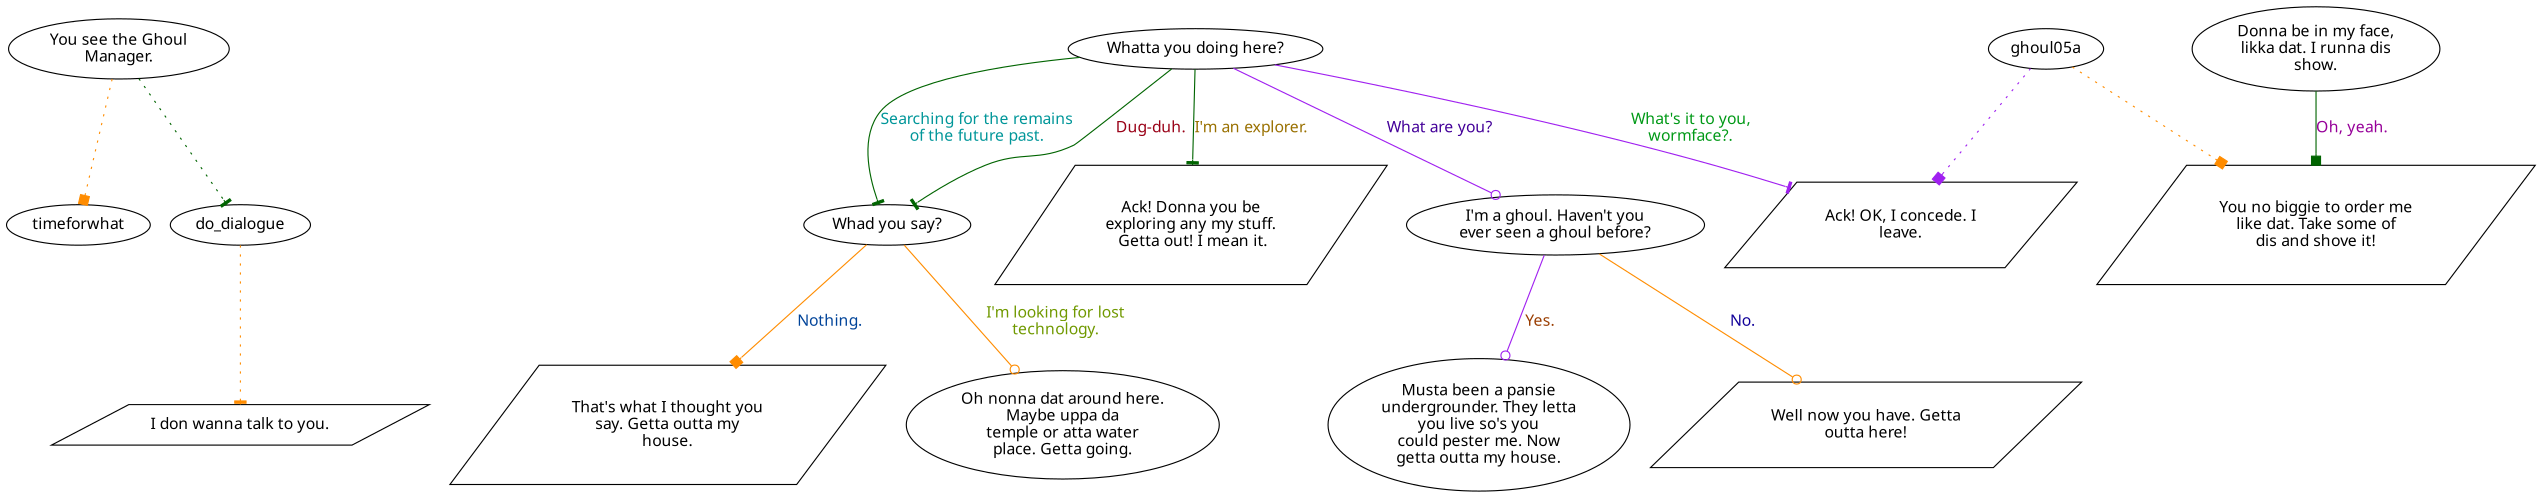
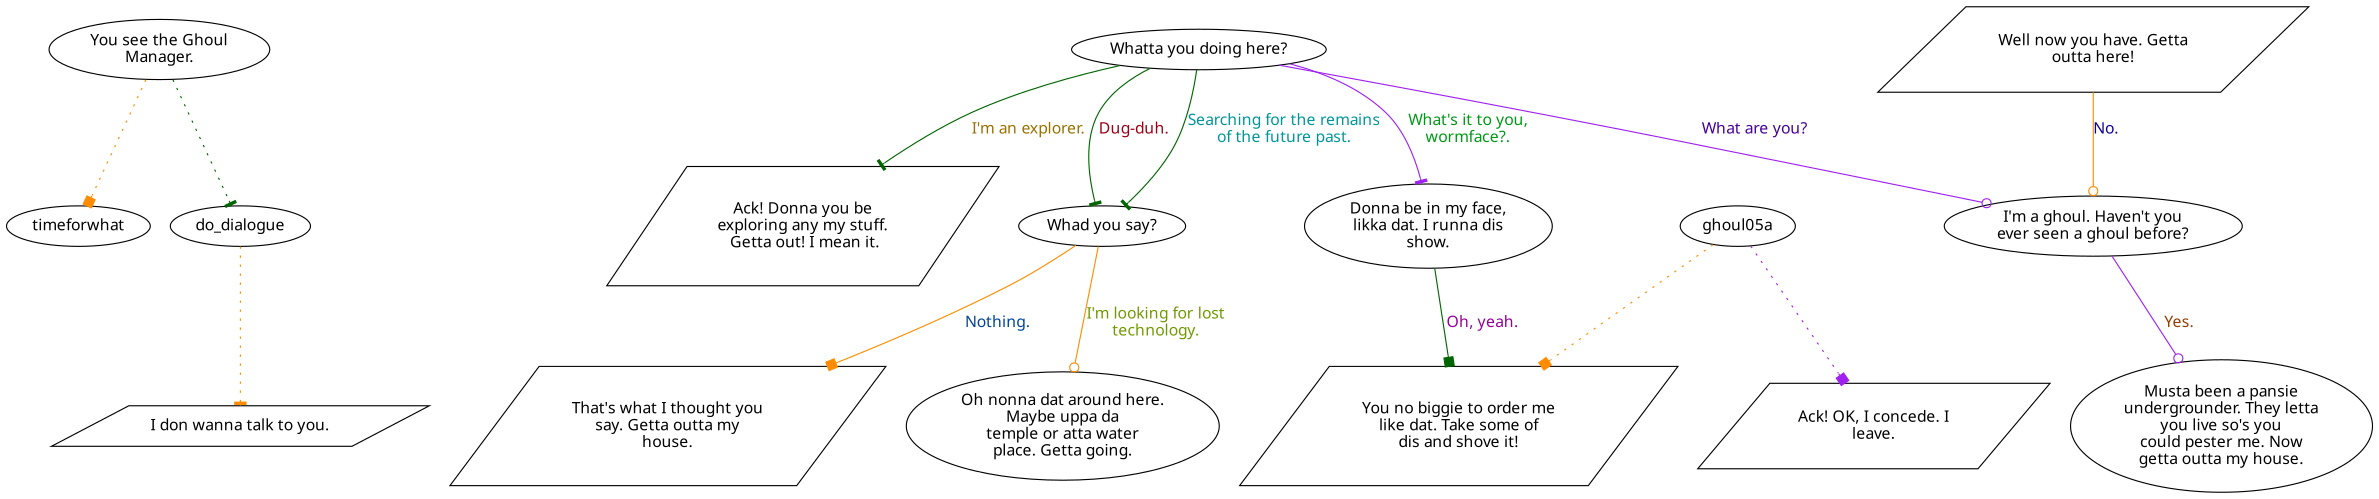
edge "Whatta you doing here?" -> "Ack! OK, I concede. I leave.": now "Whatta you doing here?" -> "Donna be in my face, likka dat. I runna dis show."
edge "I'm a ghoul. Haven't you ever seen a ghoul before?" -> "Well now you have. Getta outta here!": reversed
